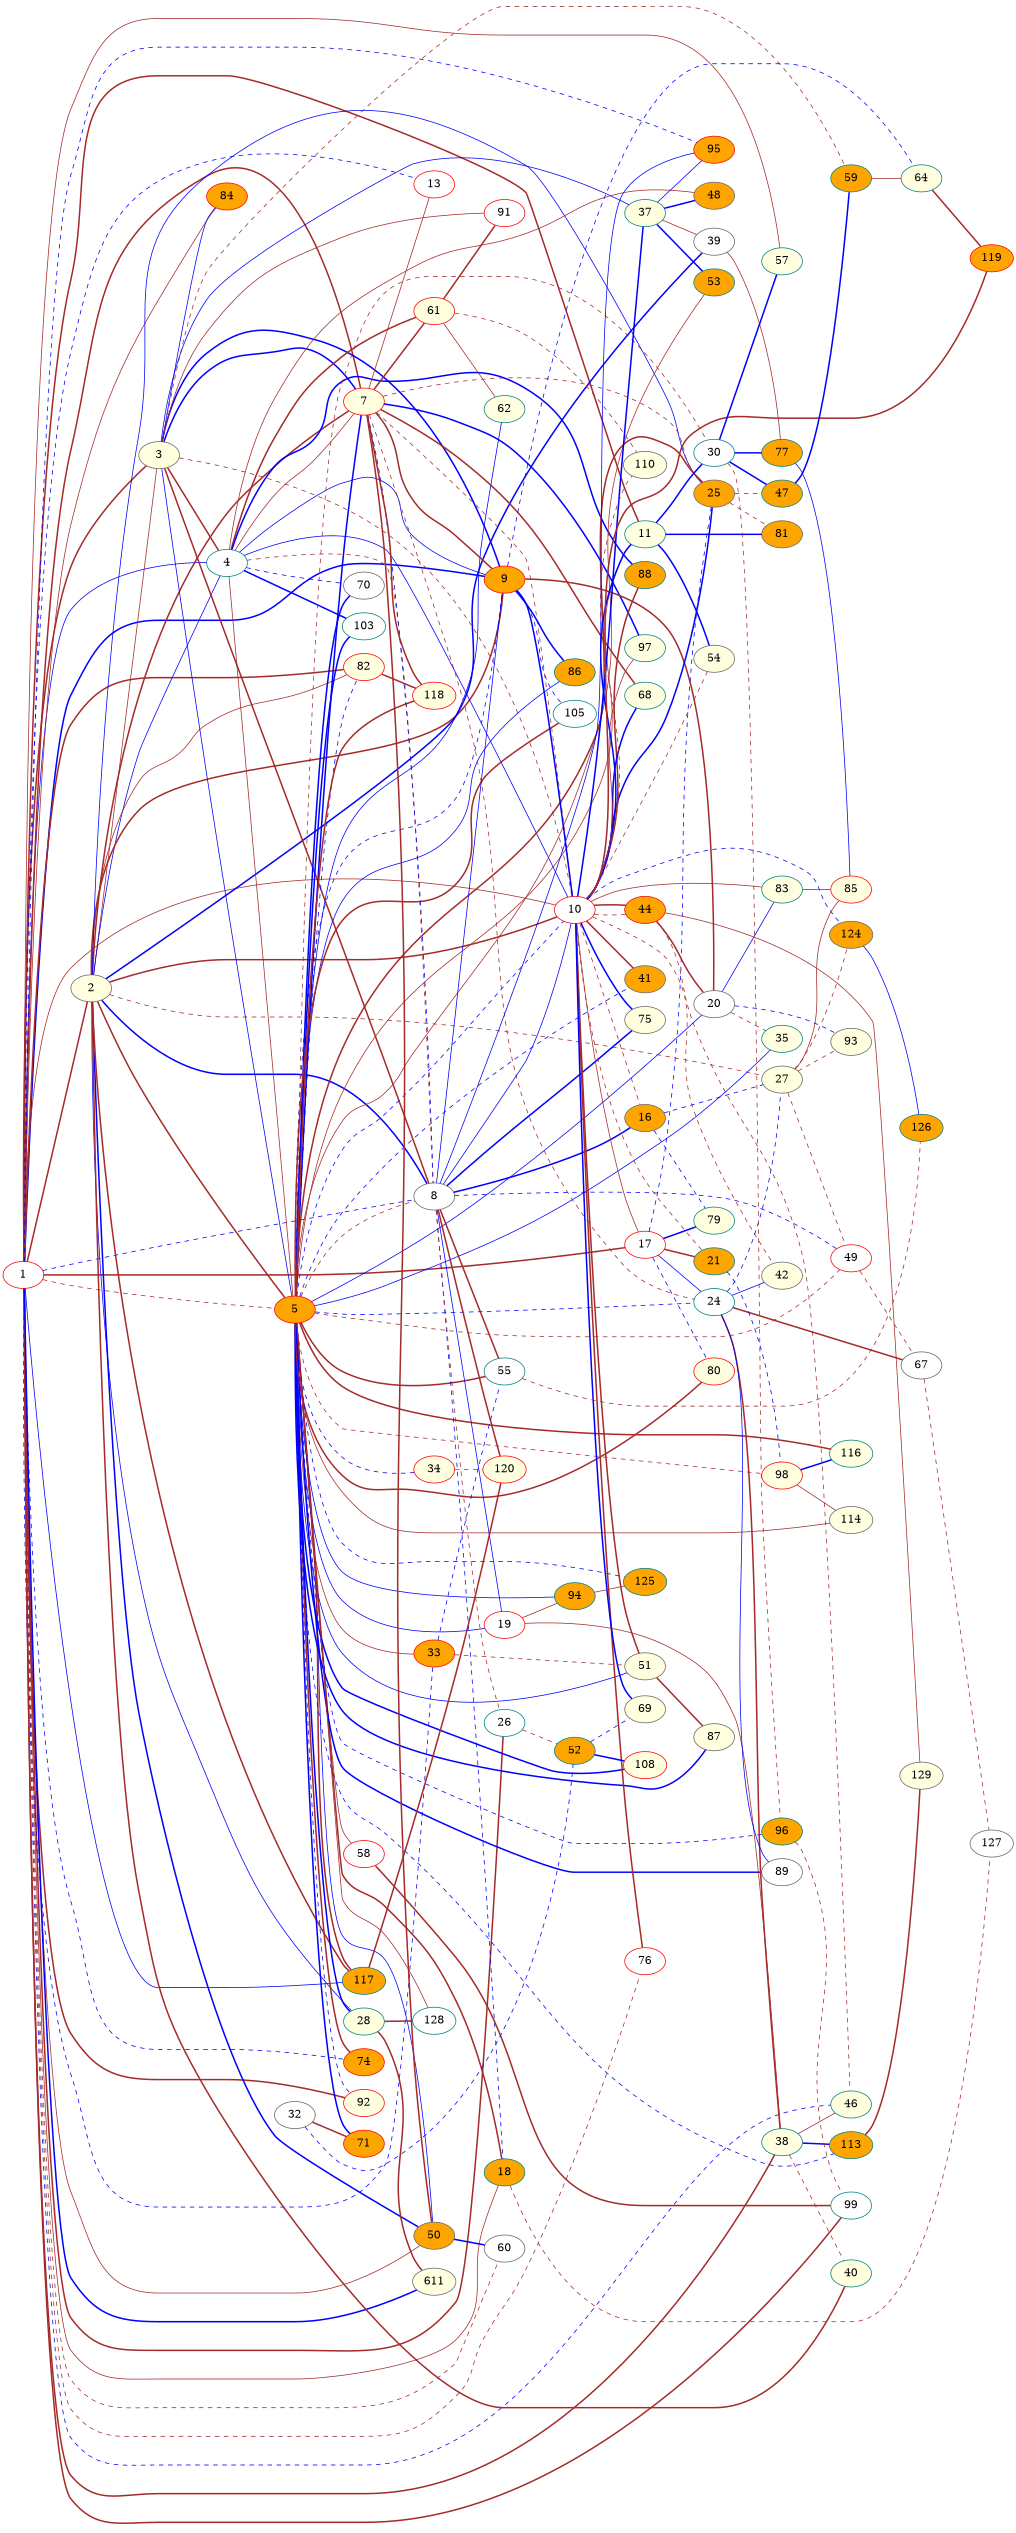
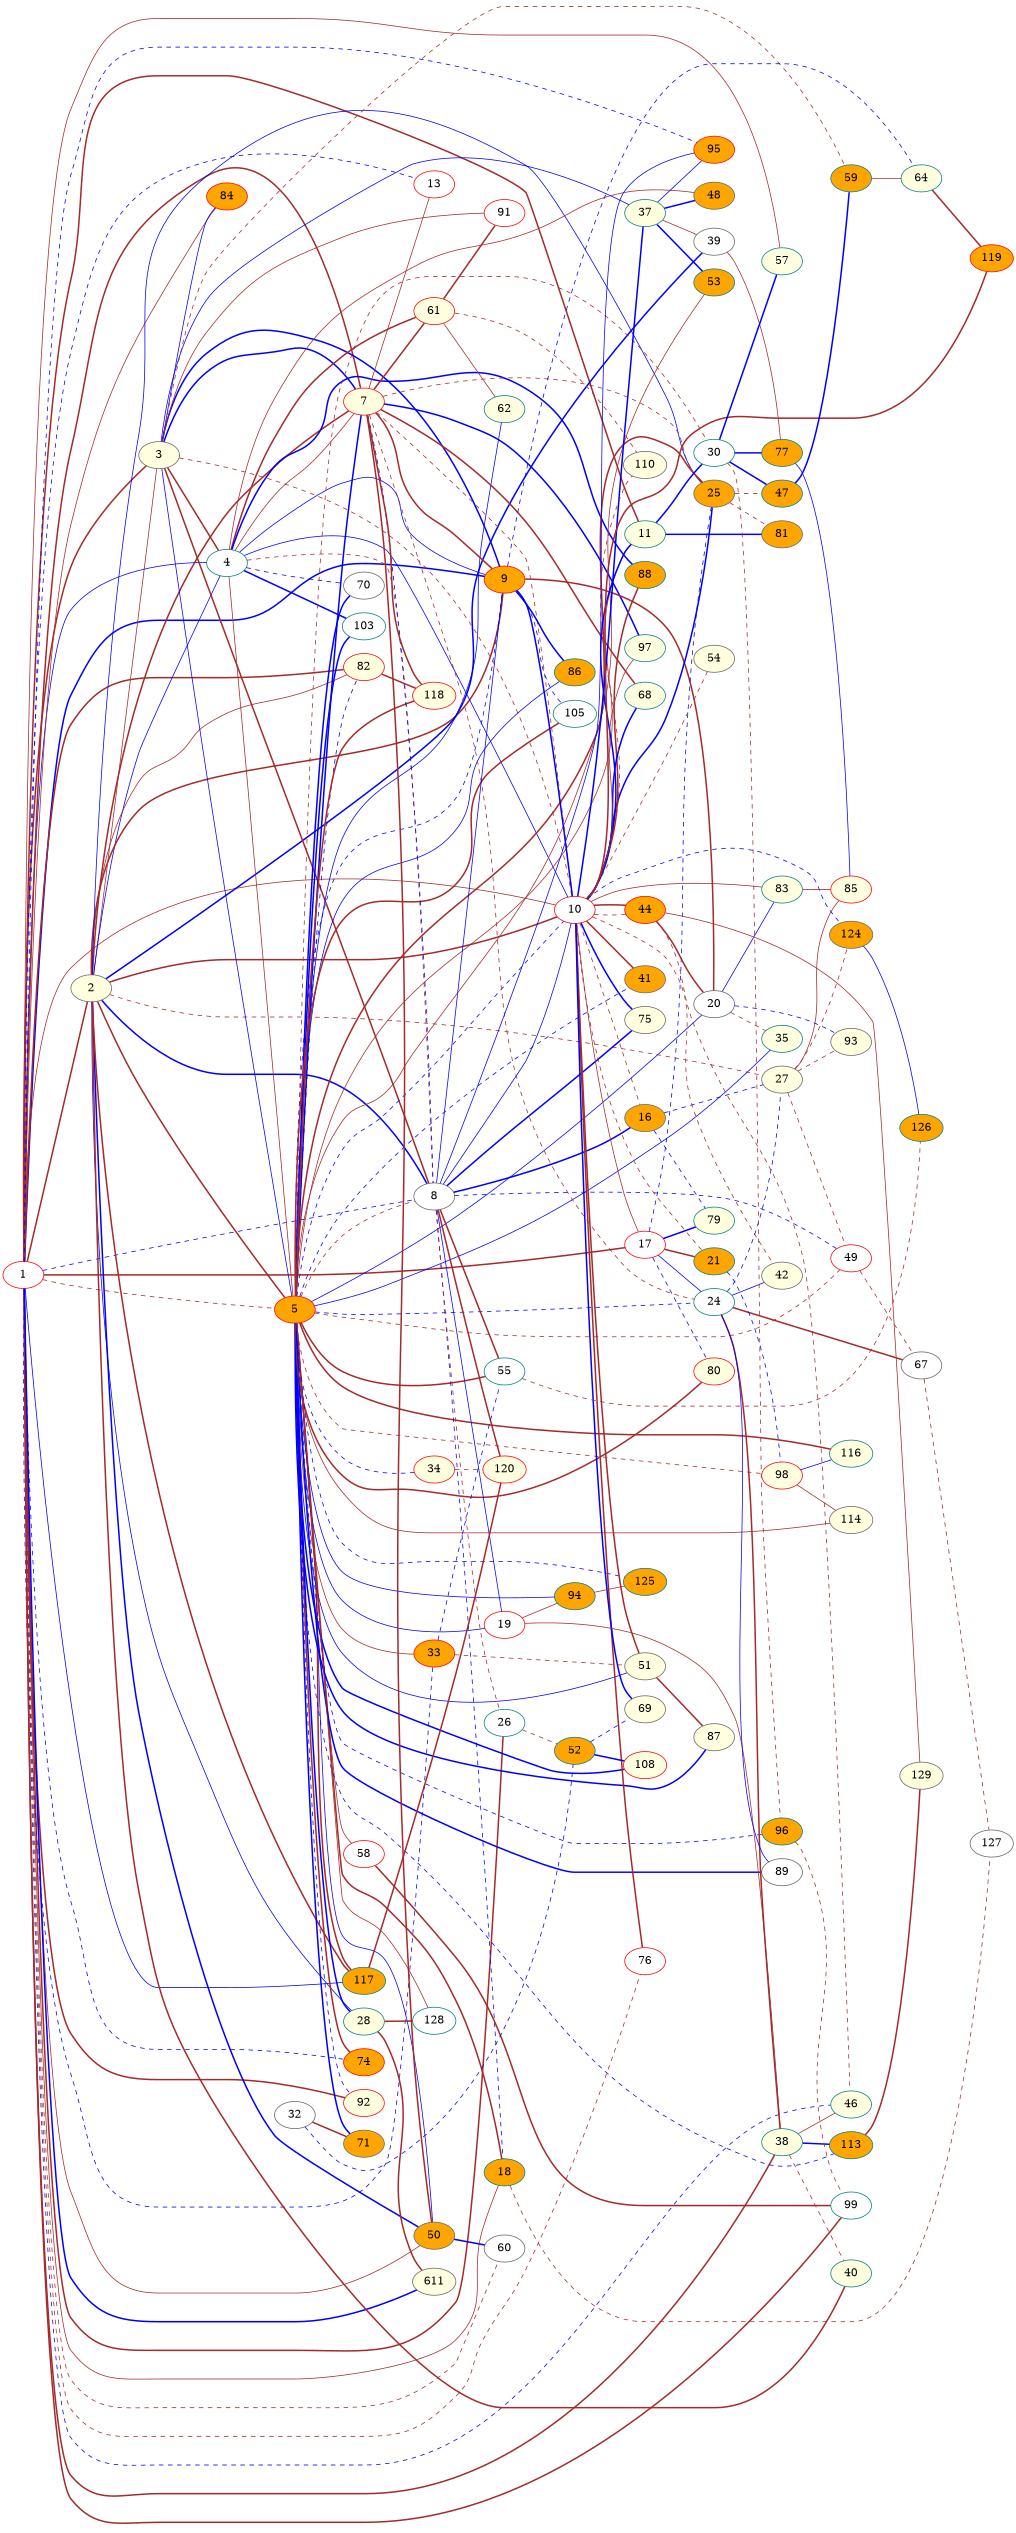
edge "11" -- "54": removed
edge "116" -- "98": style bold -> solid
node "71": color red -> gray40
